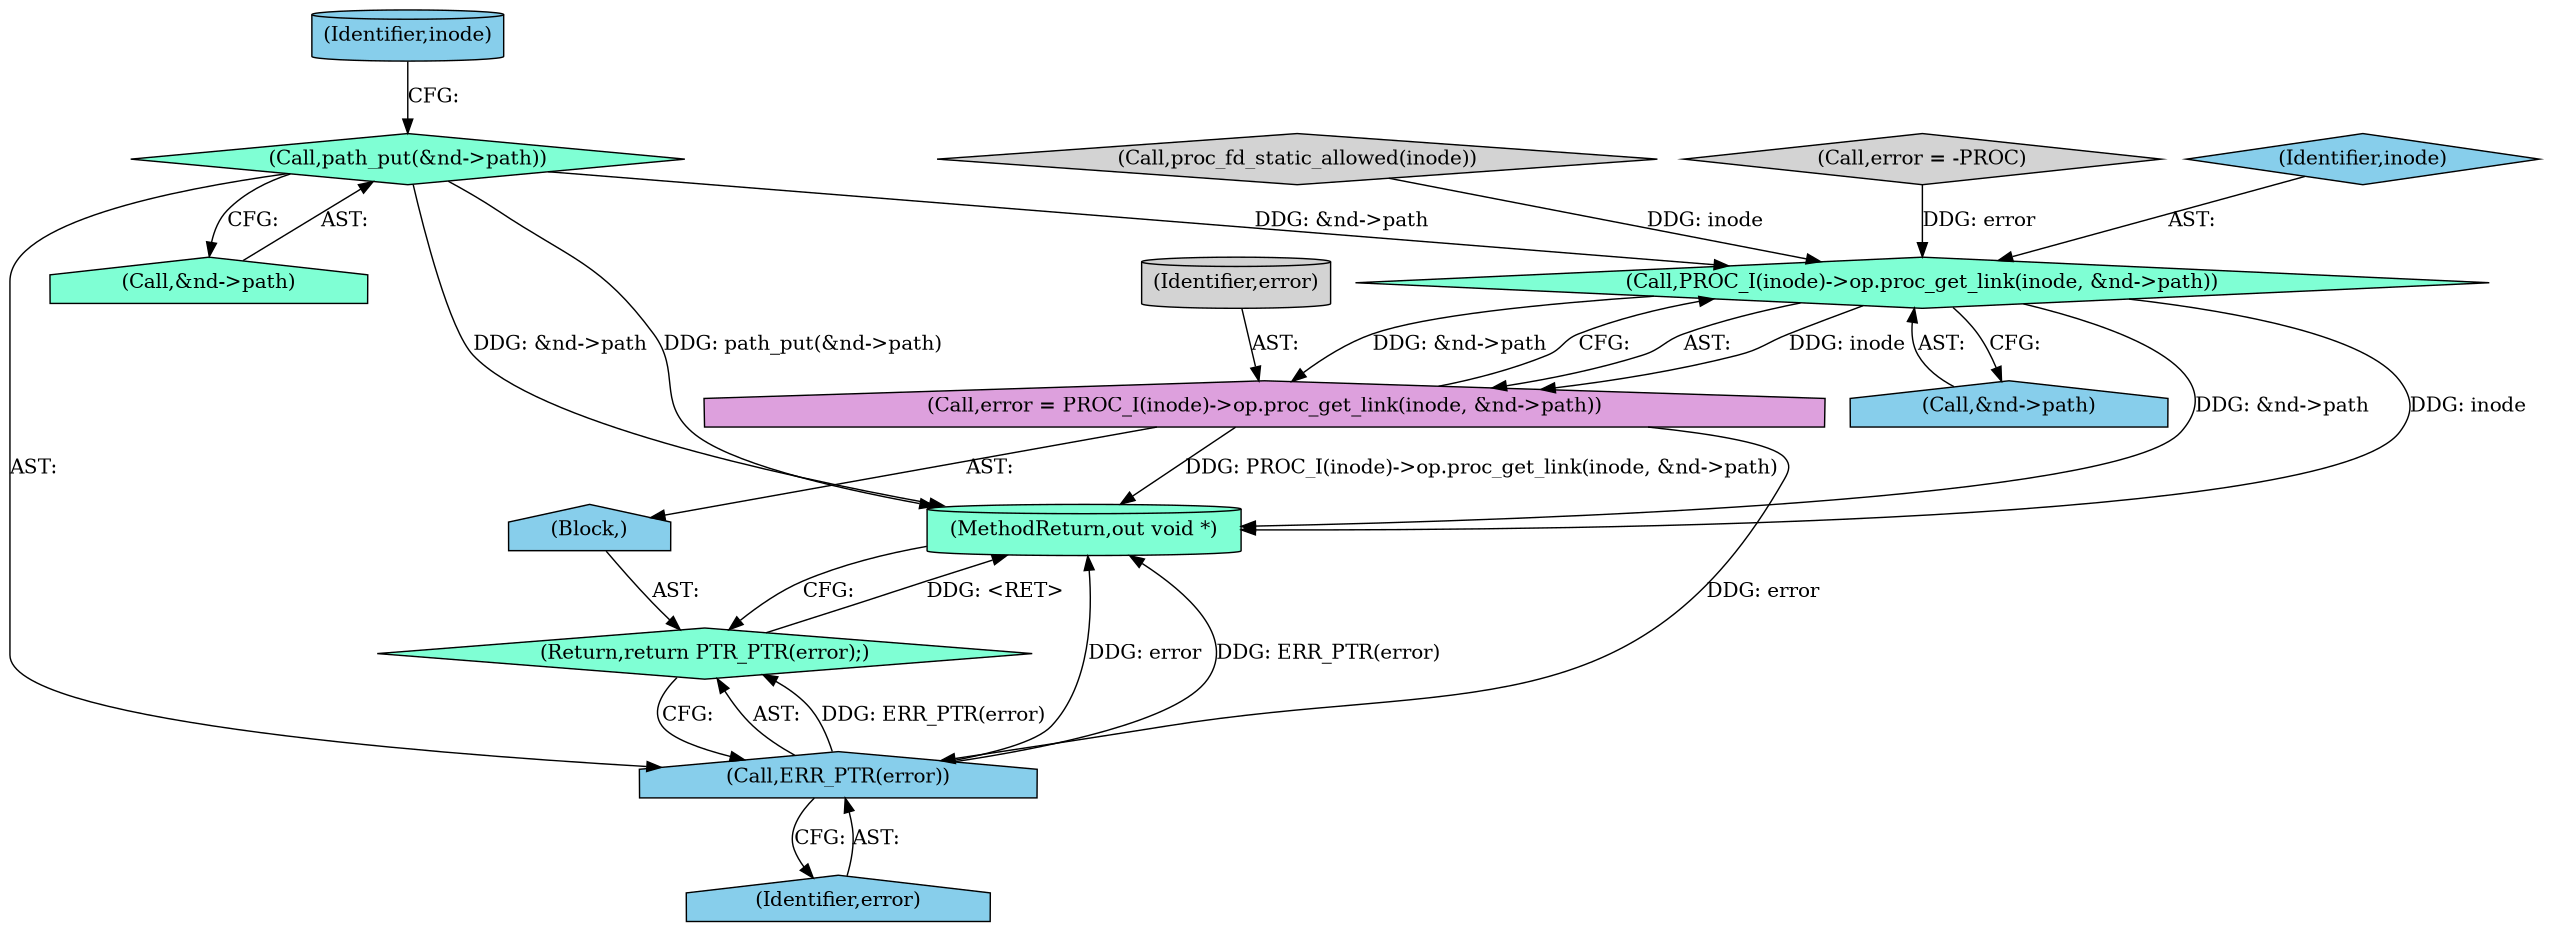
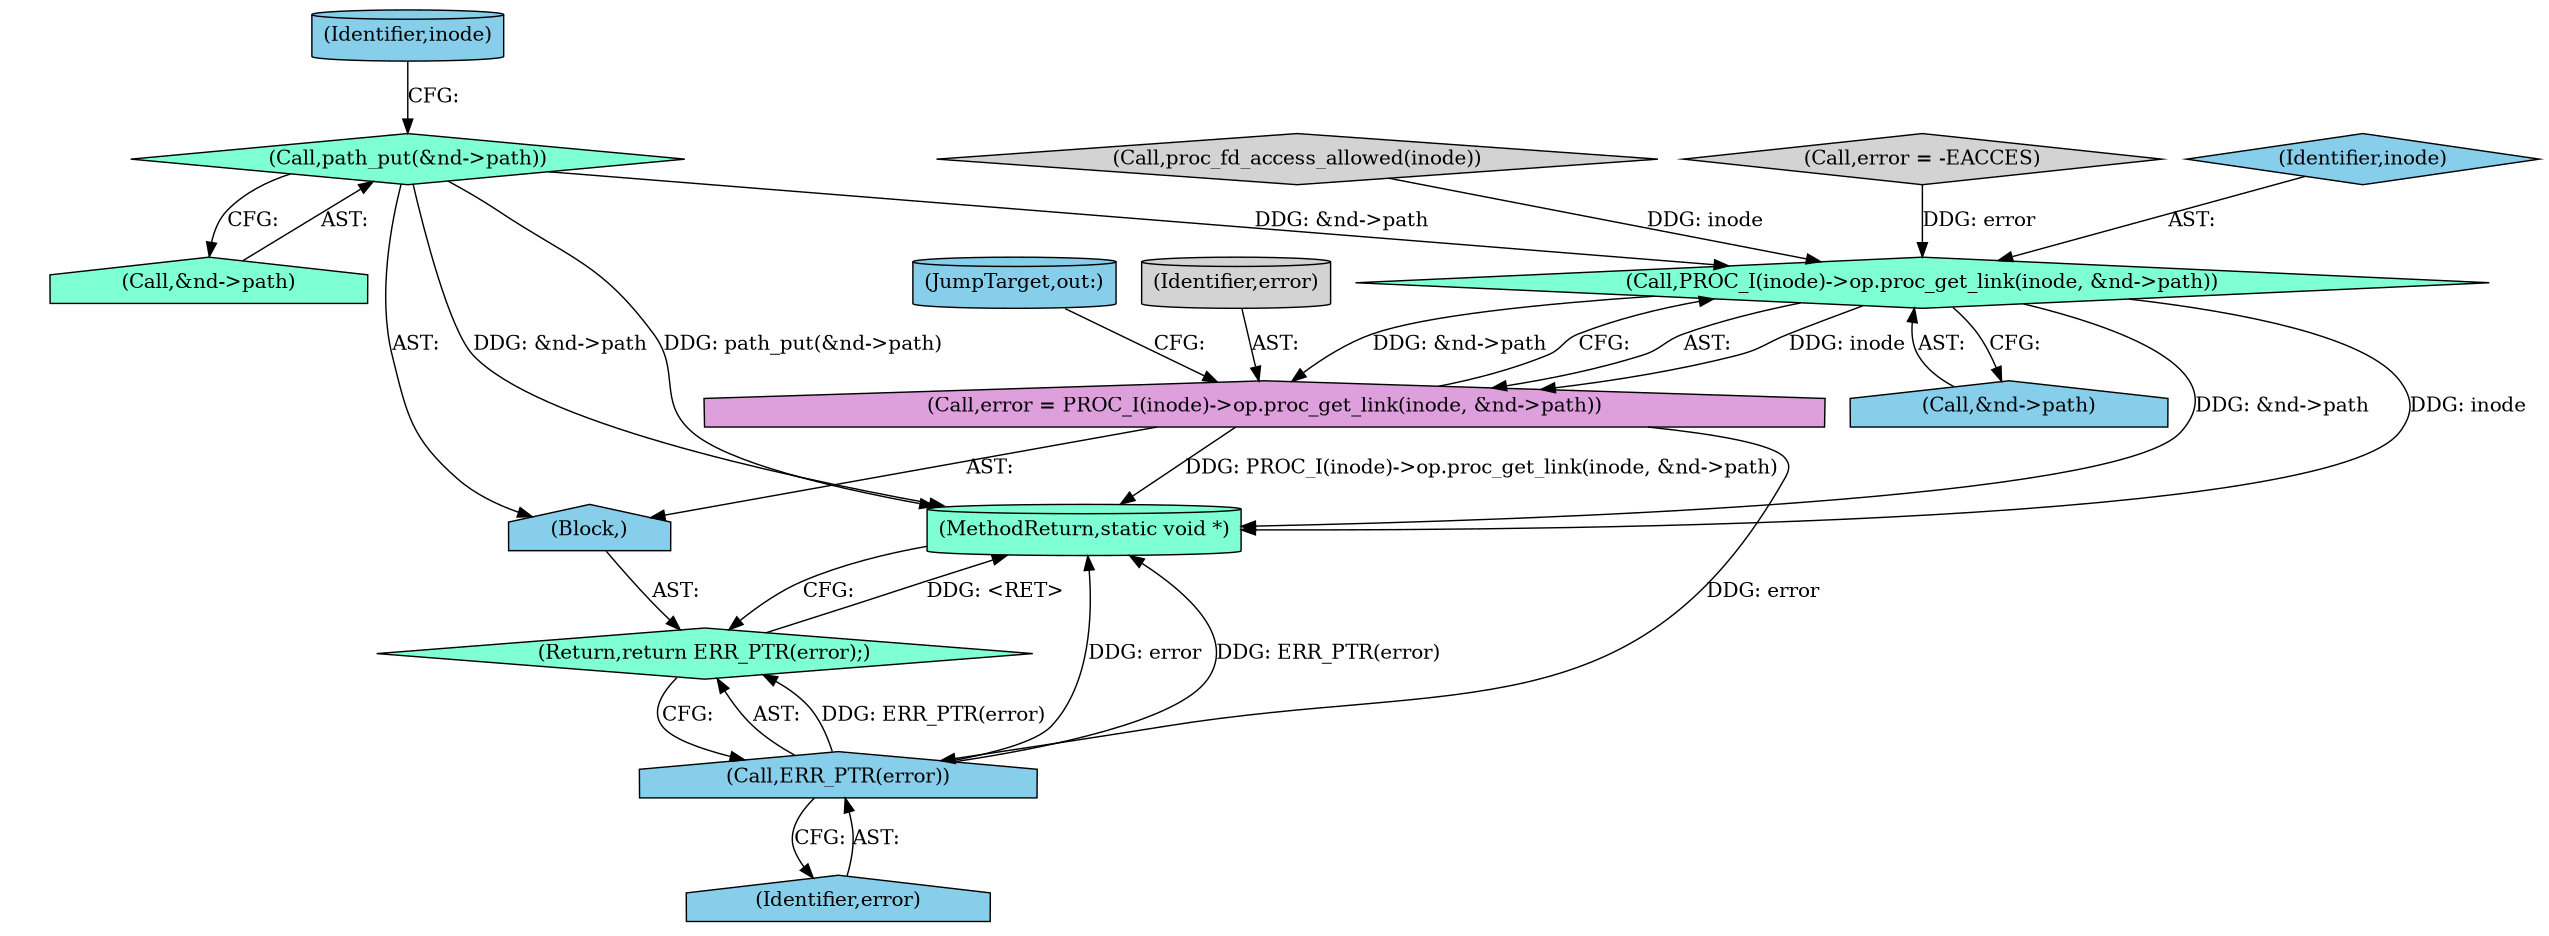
node "(Call,proc_fd_static_allowed(inode))": label "(Call,proc_fd_static_allowed(inode))" -> "(Call,proc_fd_access_allowed(inode))"
node "(Call,error = -PROC)": label "(Call,error = -PROC)" -> "(Call,error = -EACCES)"
node "(JumpTarget,out:)": added
node "(MethodReturn,out void *)": label "(MethodReturn,out void *)" -> "(MethodReturn,static void *)"
edge "(Call,path_put(&nd->path))" -> "(Call,ERR_PTR(error))": now "(Call,path_put(&nd->path))" -> "(Block,)"
node "(Return,return PTR_PTR(error);)": label "(Return,return PTR_PTR(error);)" -> "(Return,return ERR_PTR(error);)"
